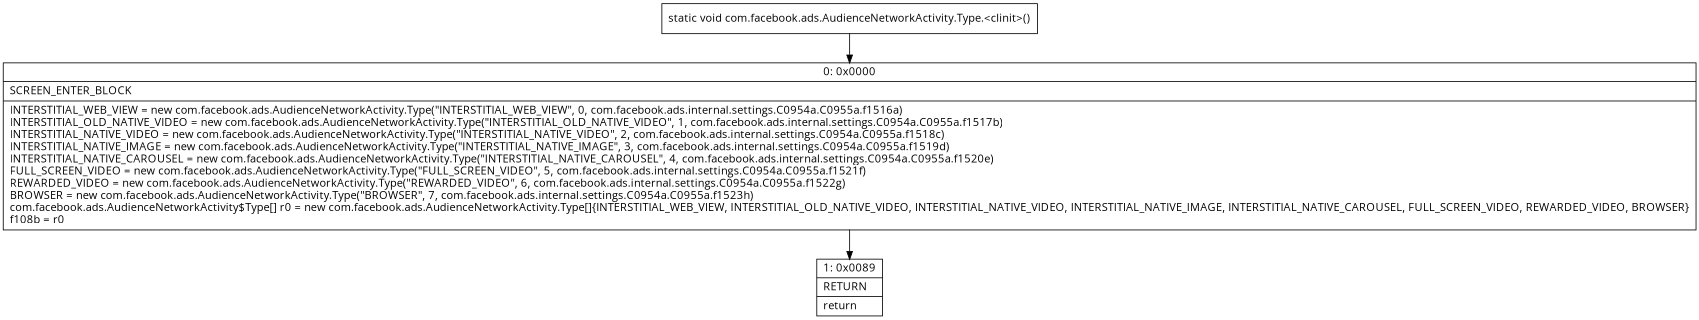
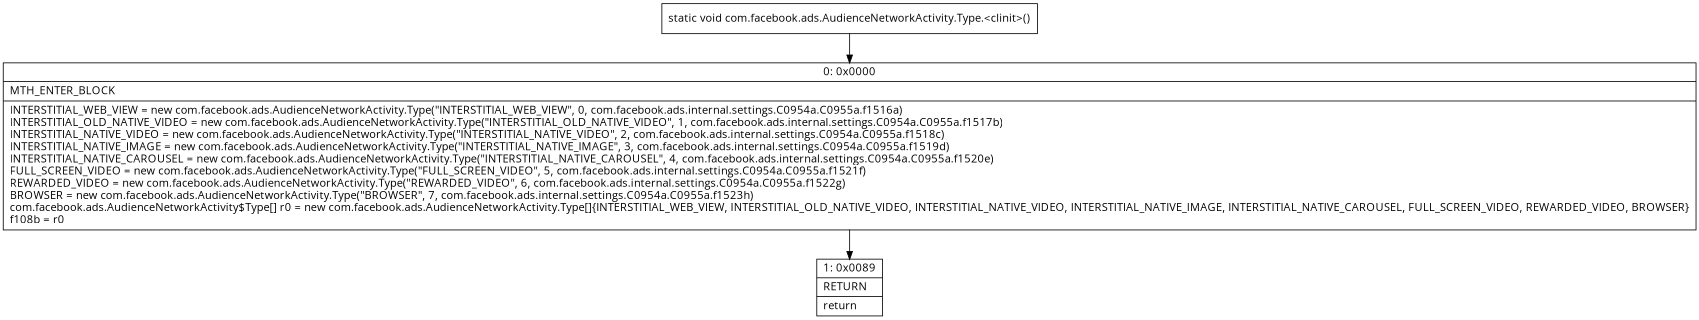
node "0: 0x0000": text "SCREEN_ENTER_BLOCK" -> "MTH_ENTER_BLOCK"
